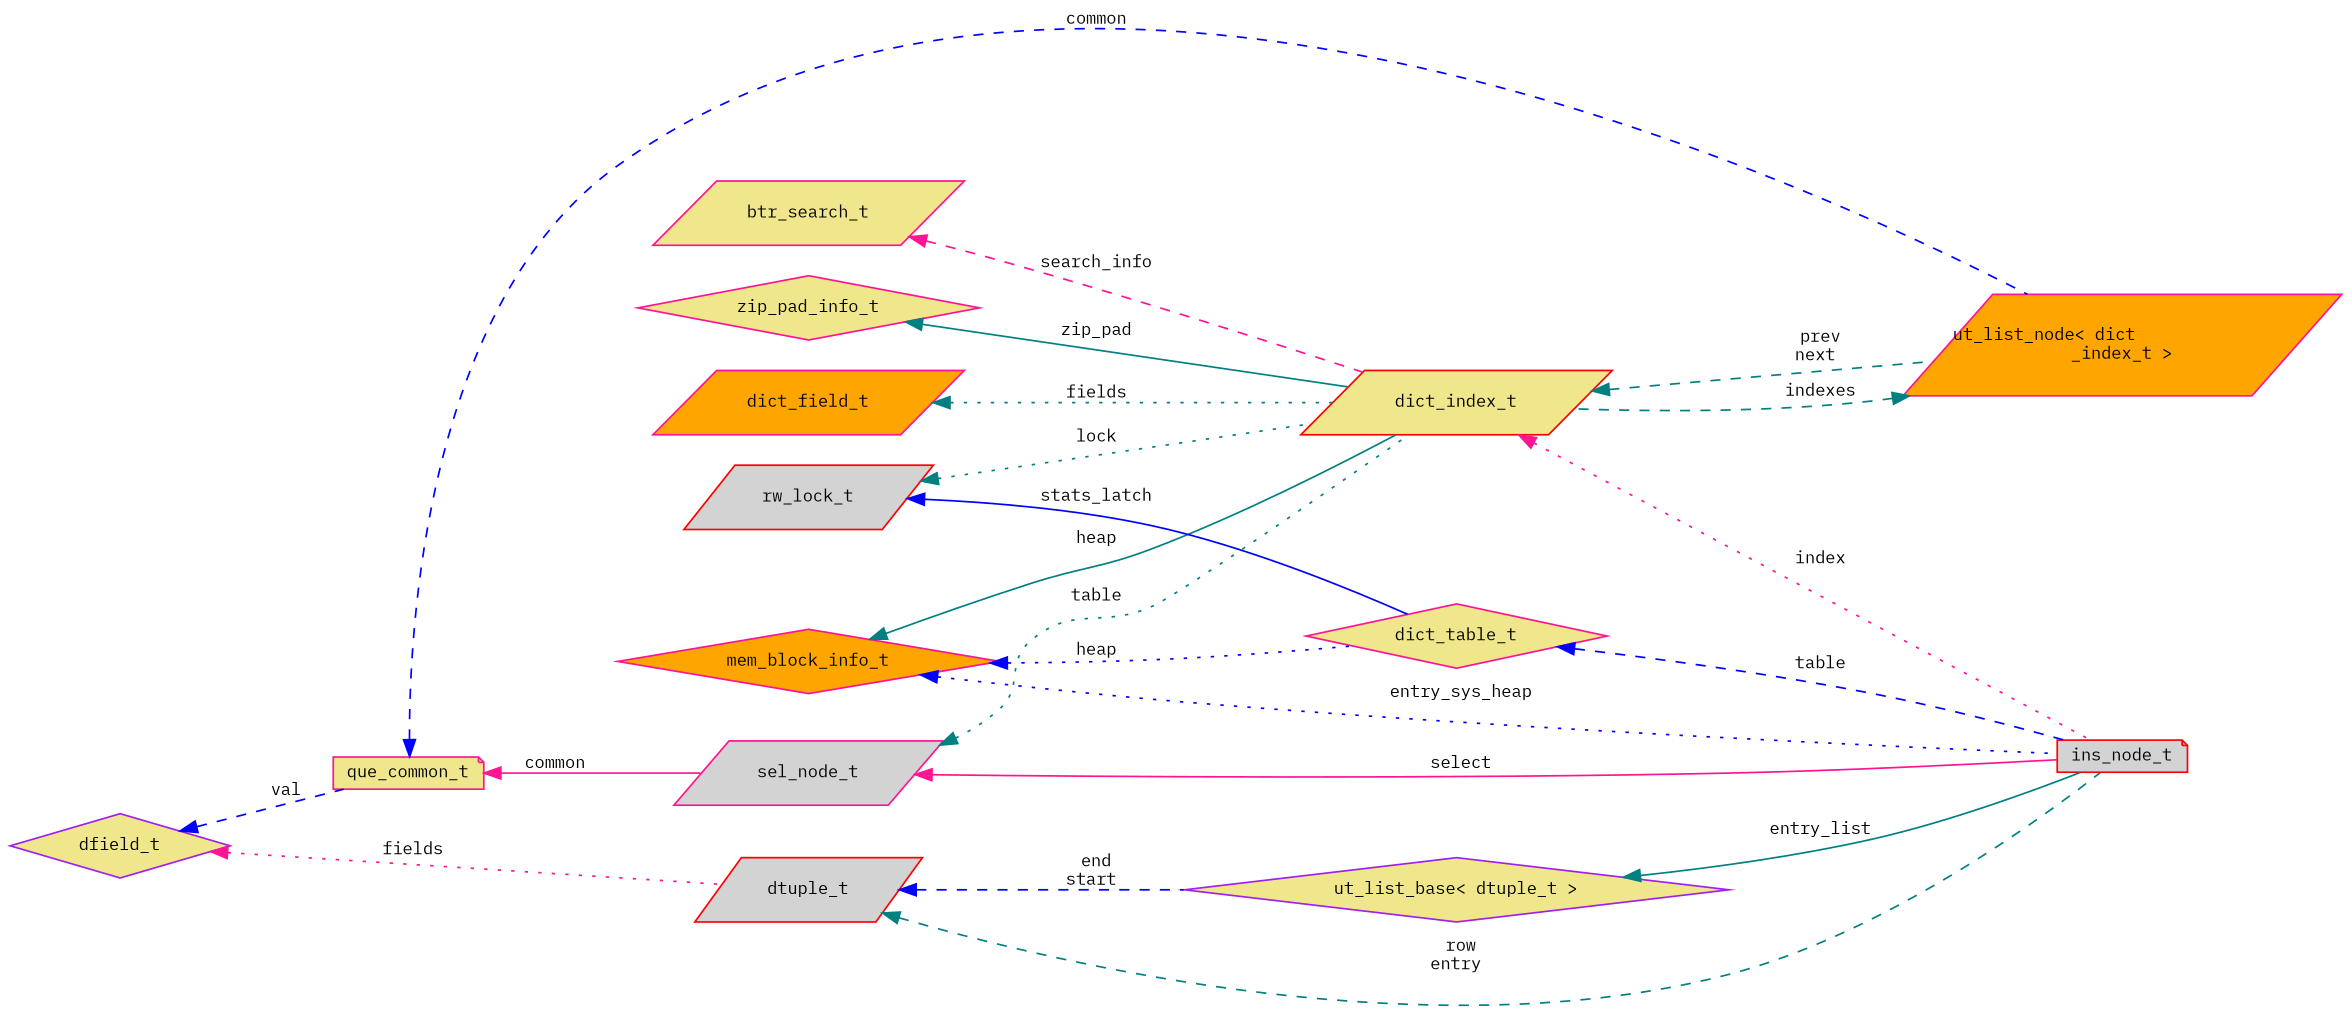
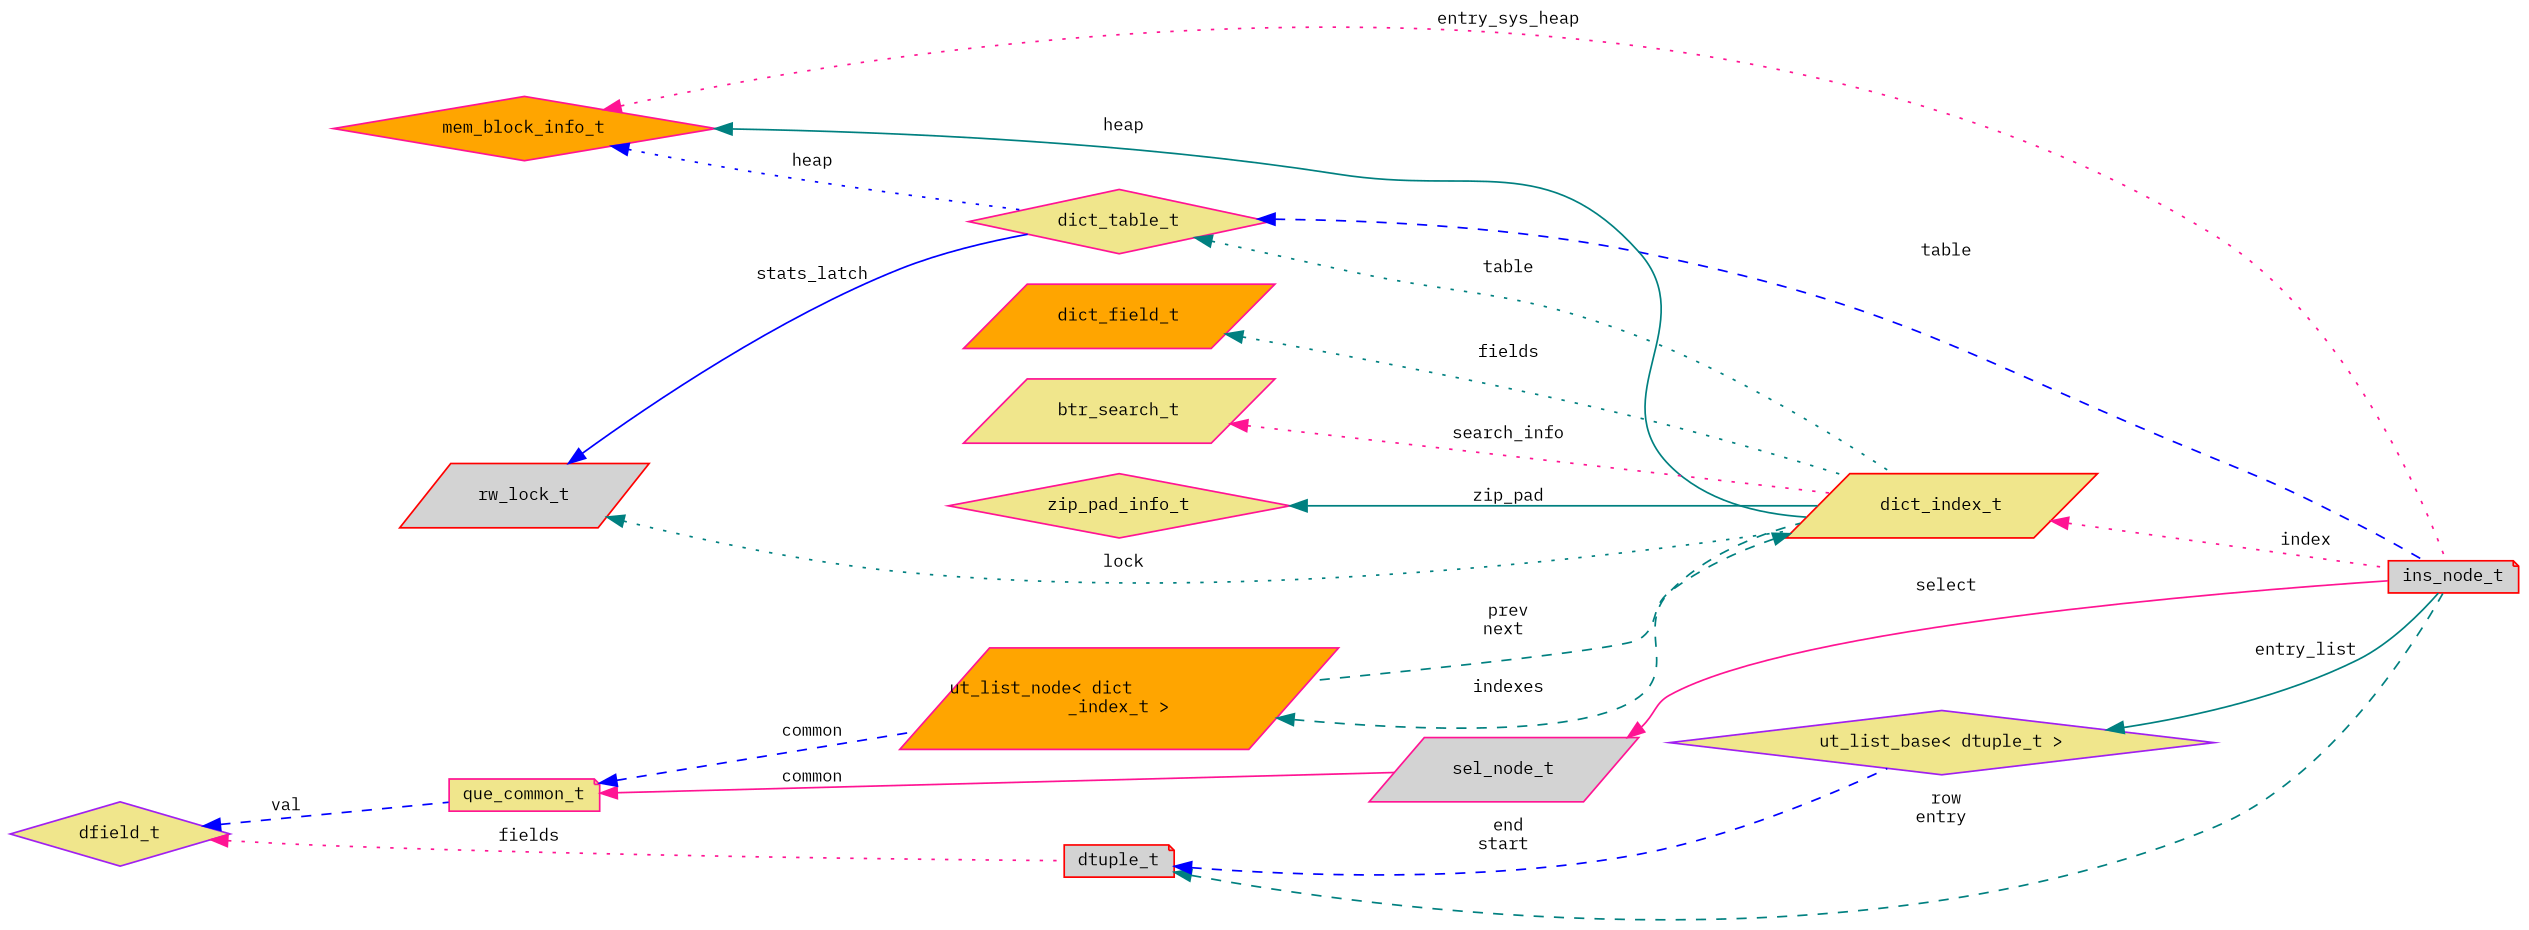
edge "dict_index_t" -> "btr_search_t": style dashed -> dotted
edge "dict_index_t" -> "sel_node_t": now "dict_index_t" -> "dict_table_t"
edge "ins_node_t" -> "mem_block_info_t": color blue -> deeppink
node "dtuple_t": shape parallelogram -> note
